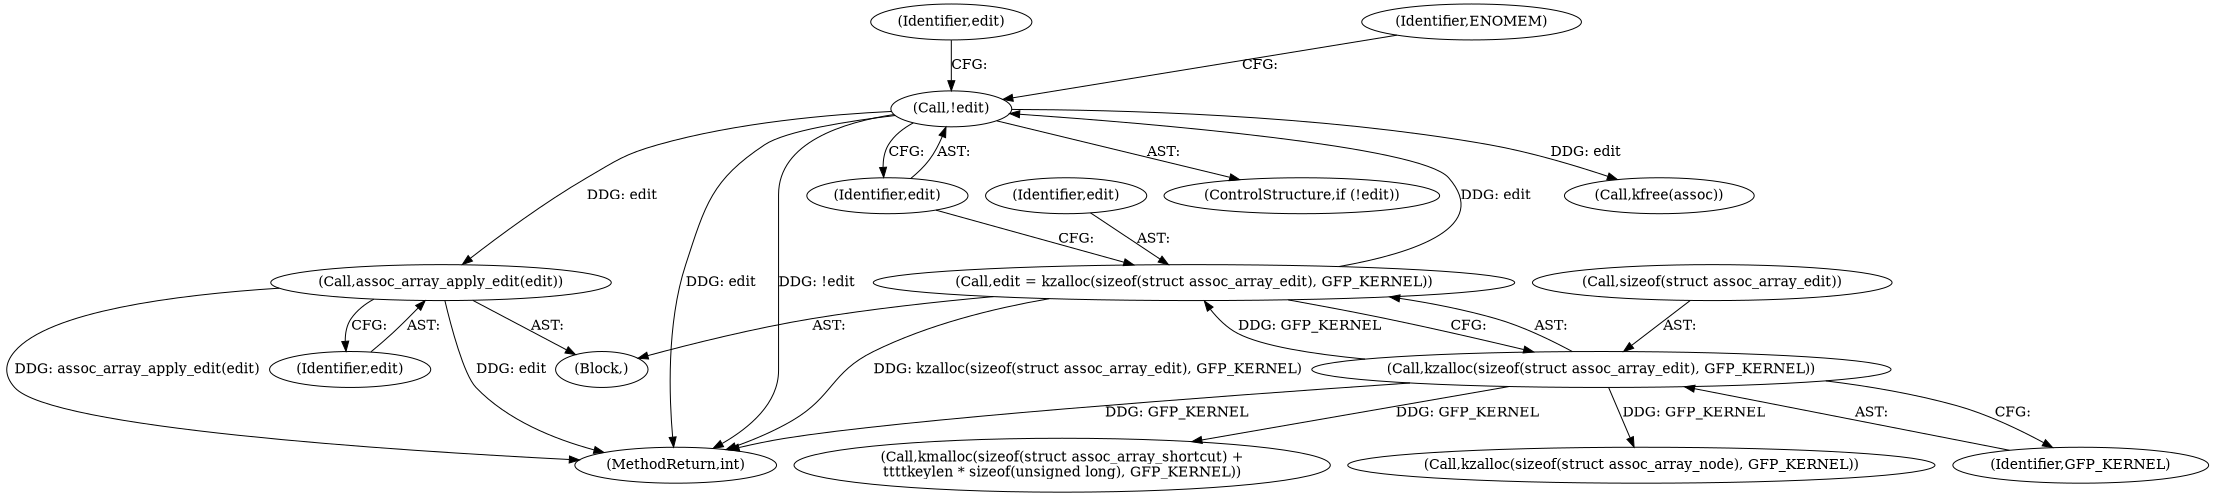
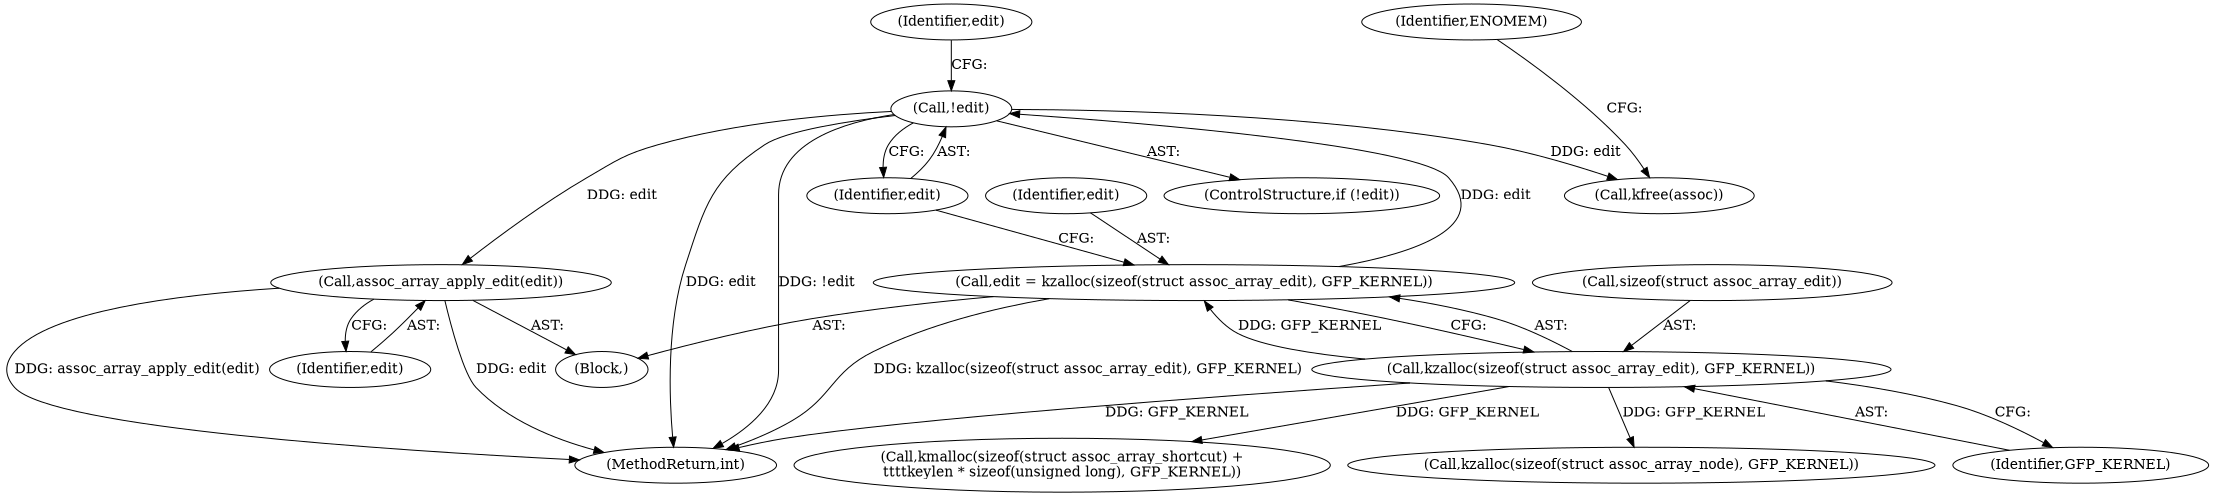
edge "(Identifier,ENOMEM)" -> "(Call,!edit)": now "(Identifier,ENOMEM)" -> "(Call,kfree(assoc))"
